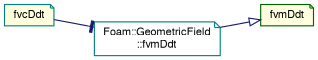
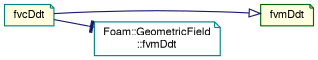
edge "Foam::GeometricField ::fvmDdt" -> "fvmDdt": now "fvcDdt" -> "fvmDdt"
